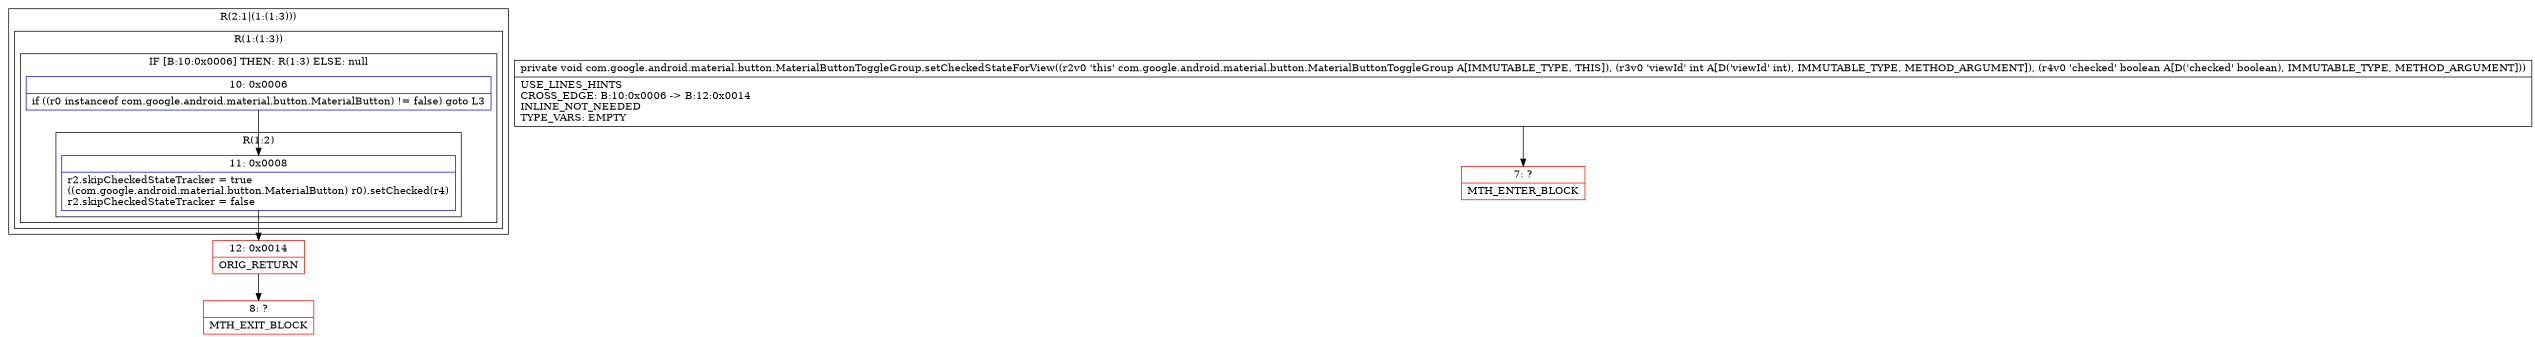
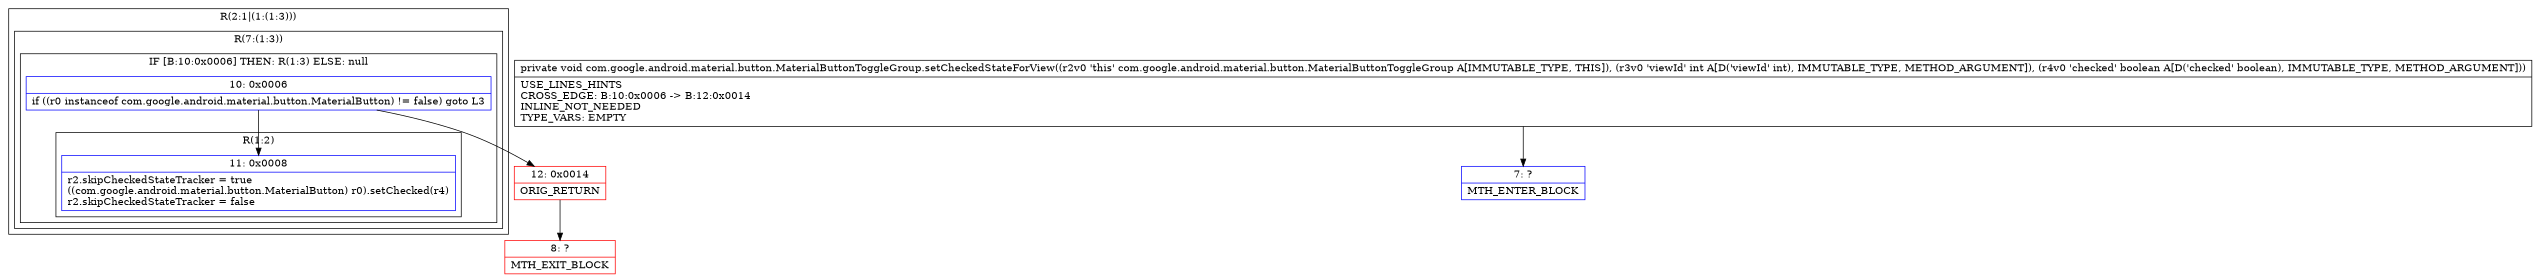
cluster "R(1:(1:3))": label "R(1:(1:3))" -> "R(7:(1:3))"
node "7: ?": color red -> blue
edge "11: 0x0008" -> "12: 0x0014": now "10: 0x0006" -> "12: 0x0014"
